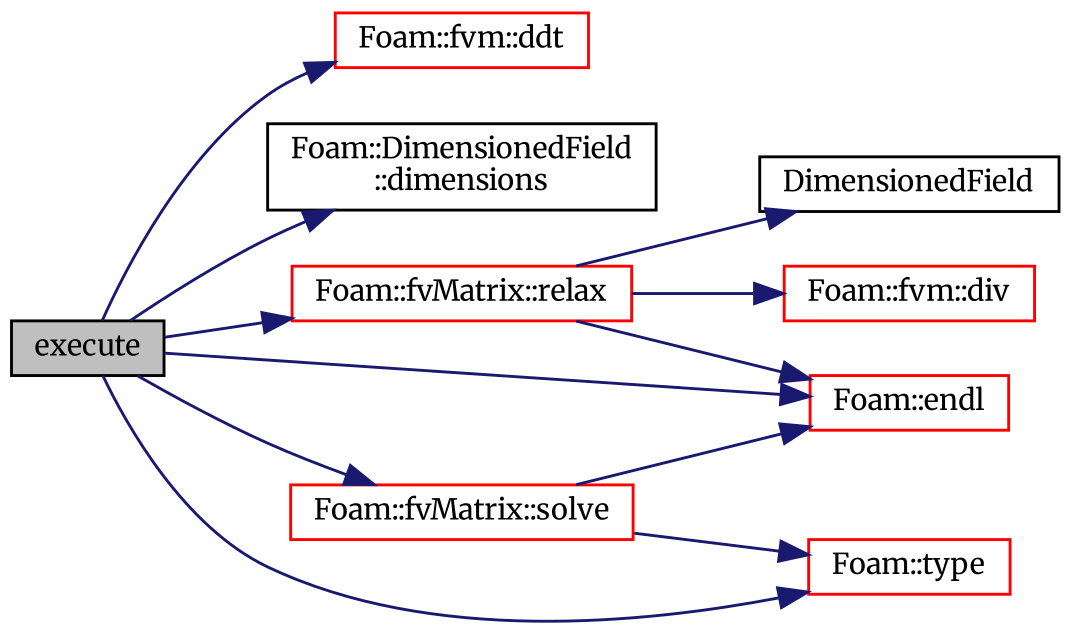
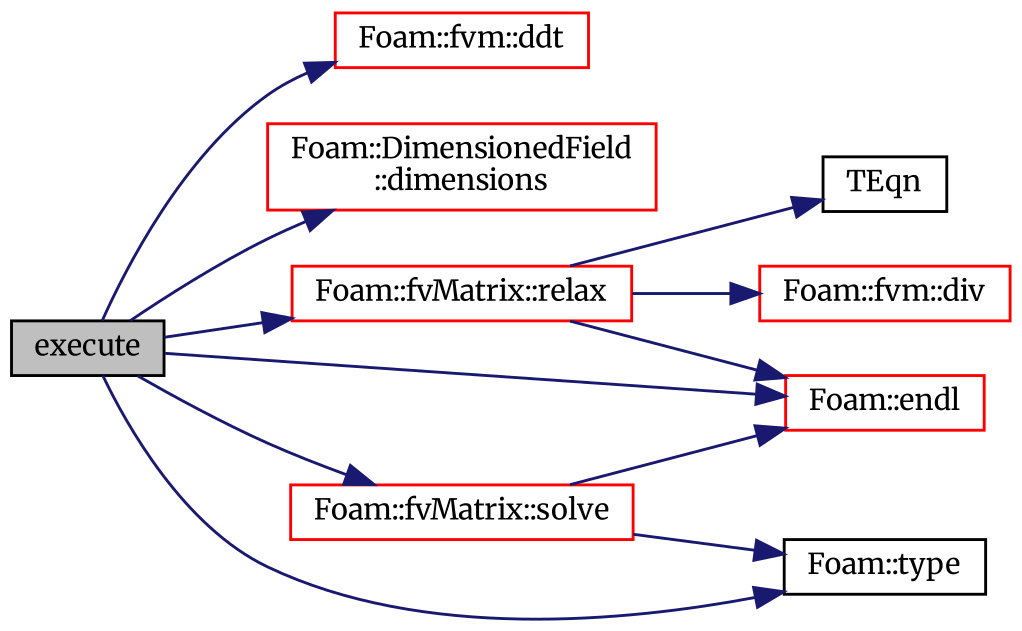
node "Foam::DimensionedField ::dimensions": color black -> red
node "DimensionedField": label "DimensionedField" -> "TEqn"
node "Foam::type": color red -> black
